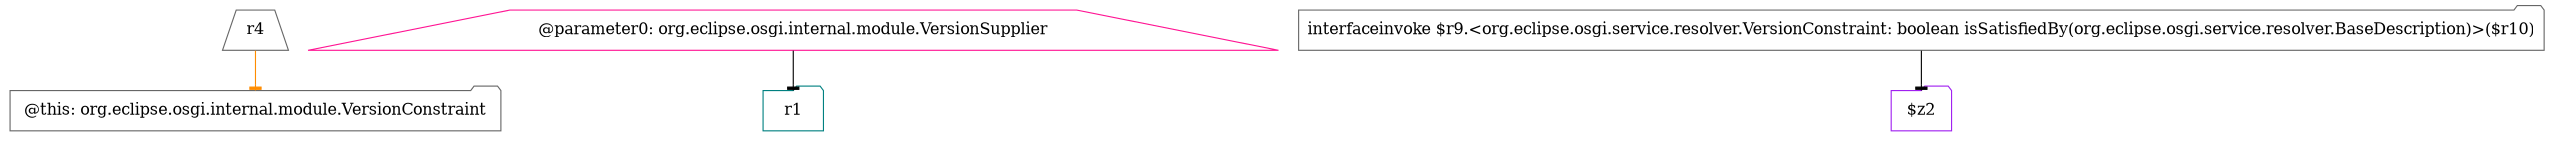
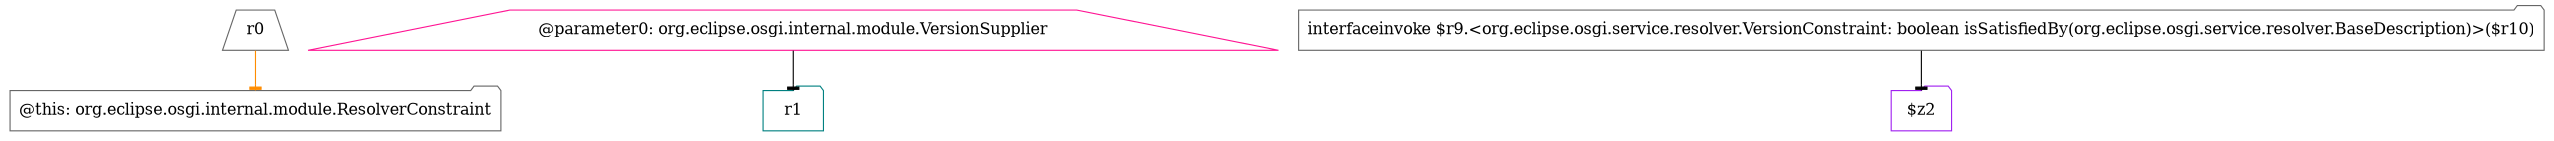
node "r4": label "r4" -> "r0"
node "@this: org.eclipse.osgi.internal.module.VersionConstraint": label "@this: org.eclipse.osgi.internal.module.VersionConstraint" -> "@this: org.eclipse.osgi.internal.module.ResolverConstraint"
